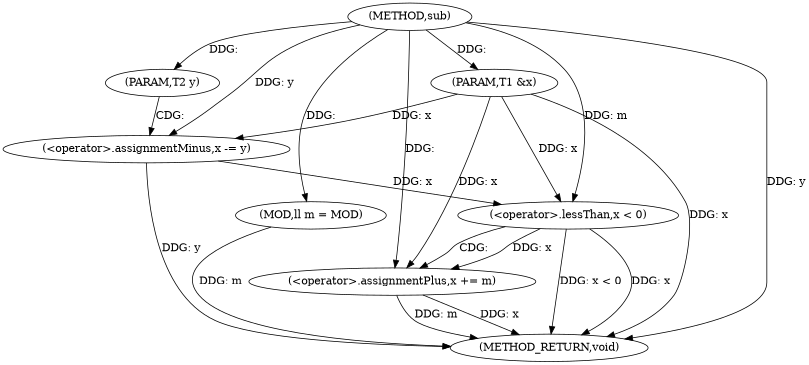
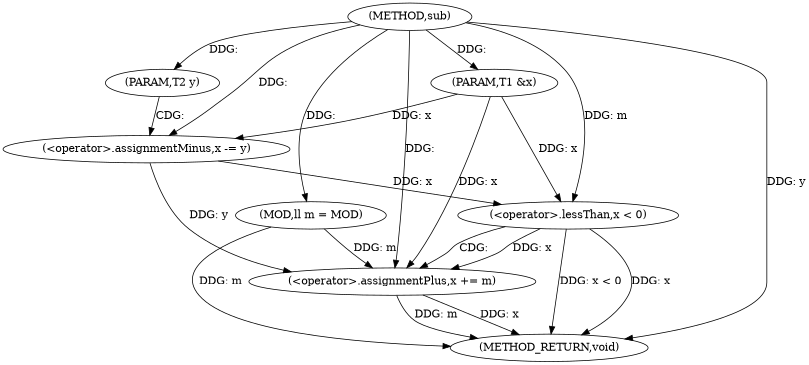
edge "(METHOD,sub)" -> "(<operator>.assignmentMinus,x -= y)": label "DDG: y" -> "DDG: "
edge "(PARAM,T1 &x)" -> "(METHOD_RETURN,void)": removed, label "DDG: x"
edge "(MOD,ll m = MOD)" -> "(<operator>.assignmentPlus,x += m)": added, label "DDG: m"
edge "(<operator>.assignmentMinus,x -= y)" -> "(METHOD_RETURN,void)": now "(<operator>.assignmentMinus,x -= y)" -> "(<operator>.assignmentPlus,x += m)"
